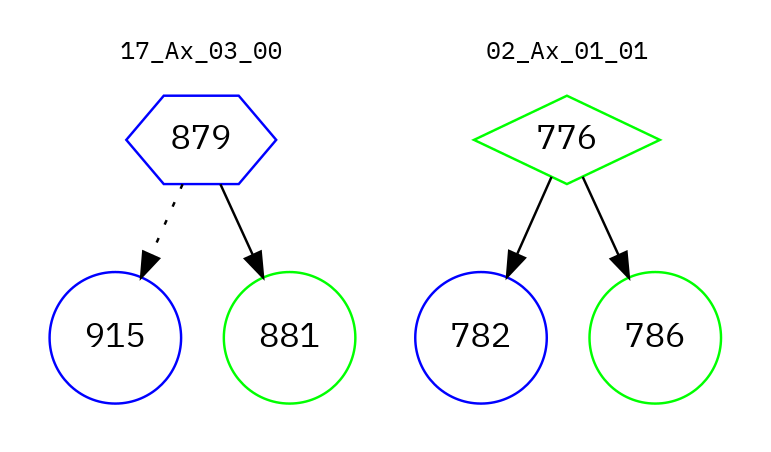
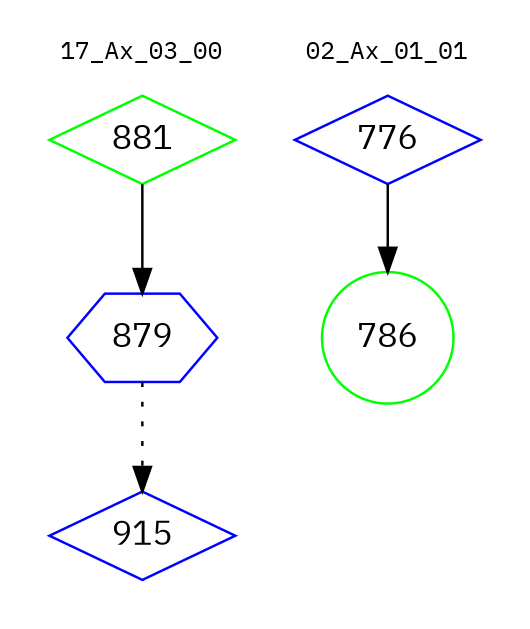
node "776": color green -> blue
edge "879" -> "881": reversed
node "915": shape circle -> diamond
node "881": shape circle -> diamond
node "782": removed
